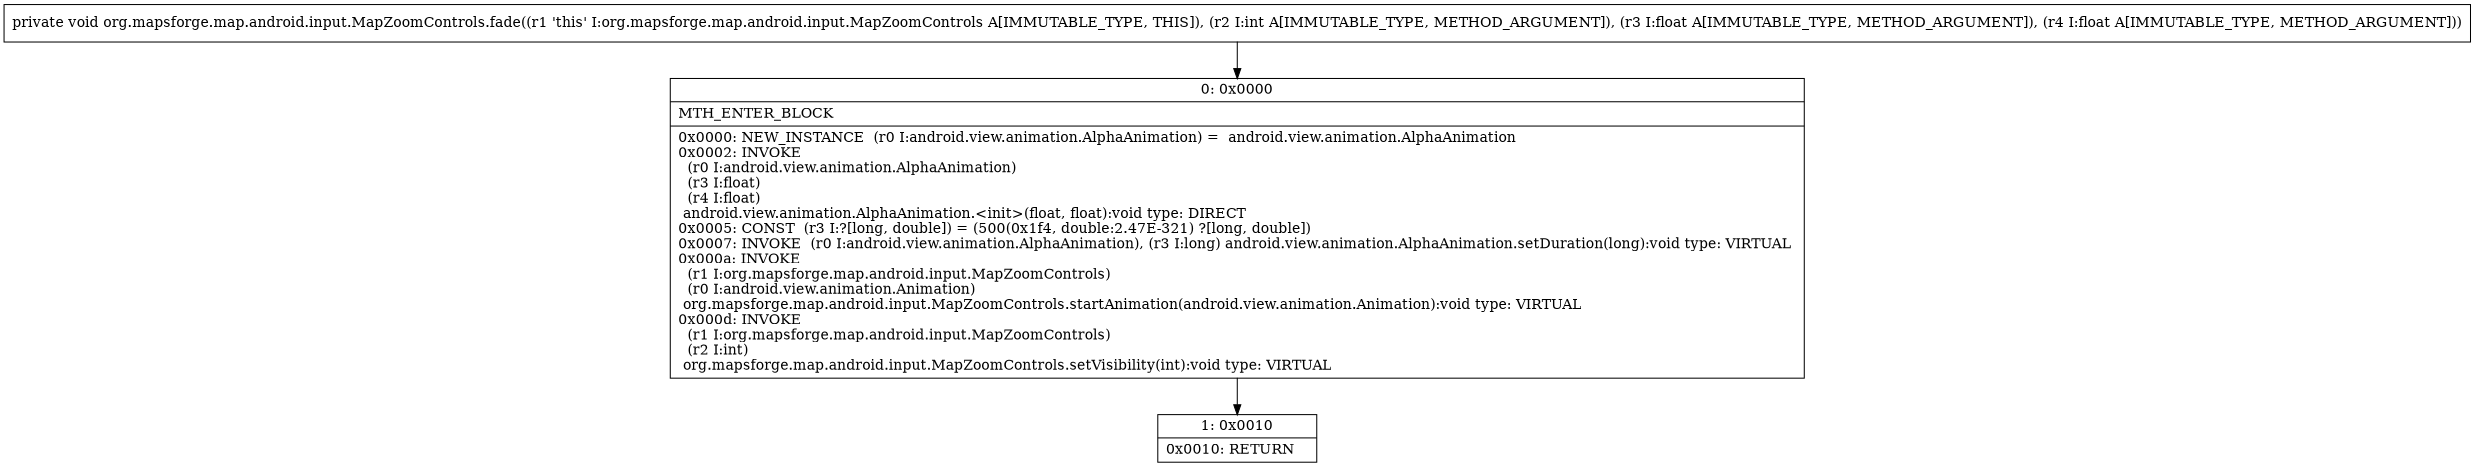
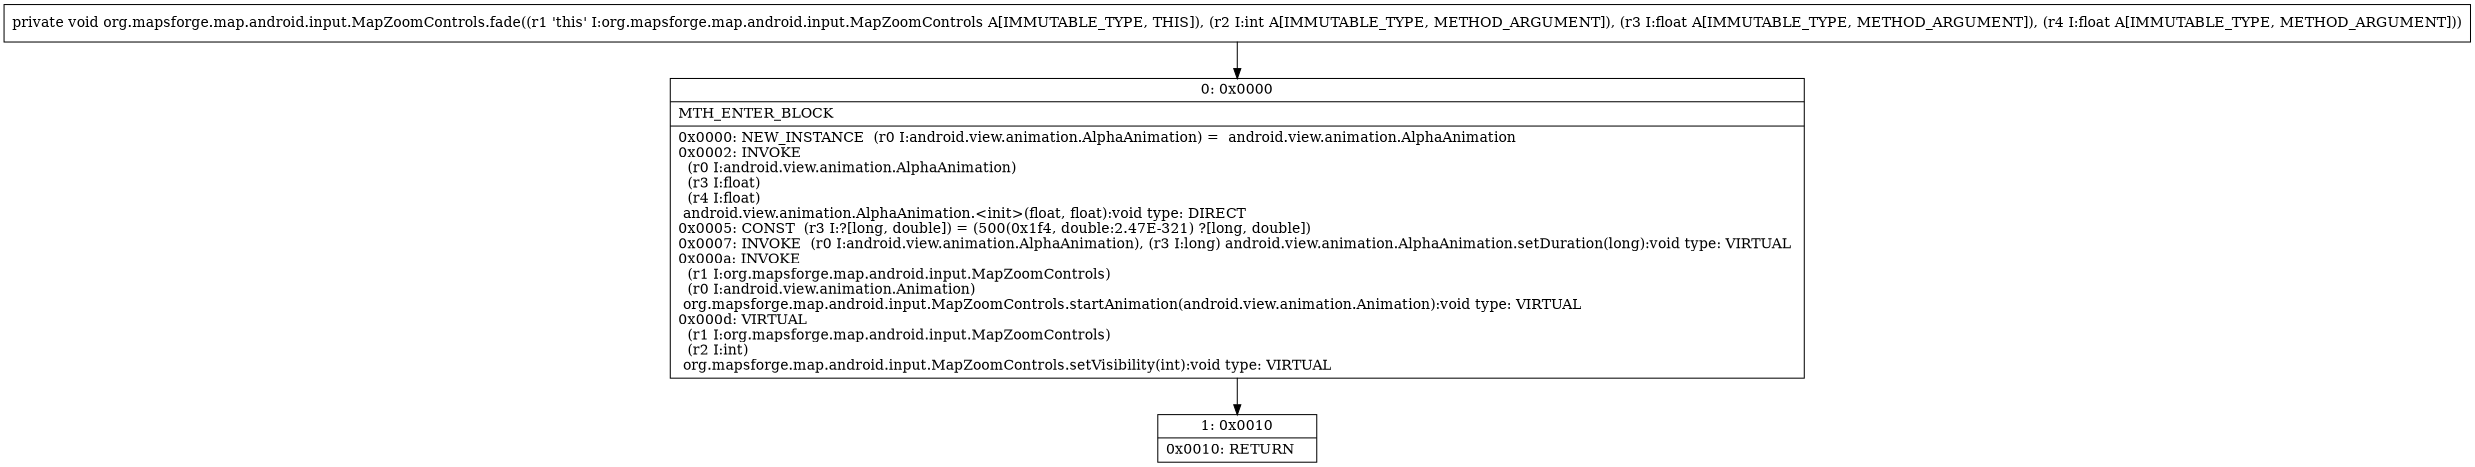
node "0: 0x0000": text "0x000d: INVOKE" -> "0x000d: VIRTUAL"
